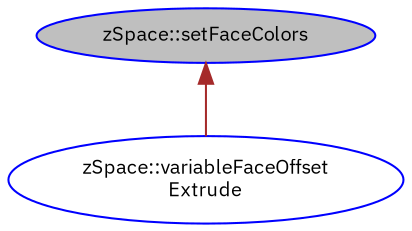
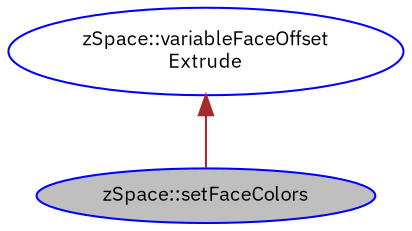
edge "zSpace::variableFaceOffset Extrude" -> "zSpace::setFaceColors": reversed
